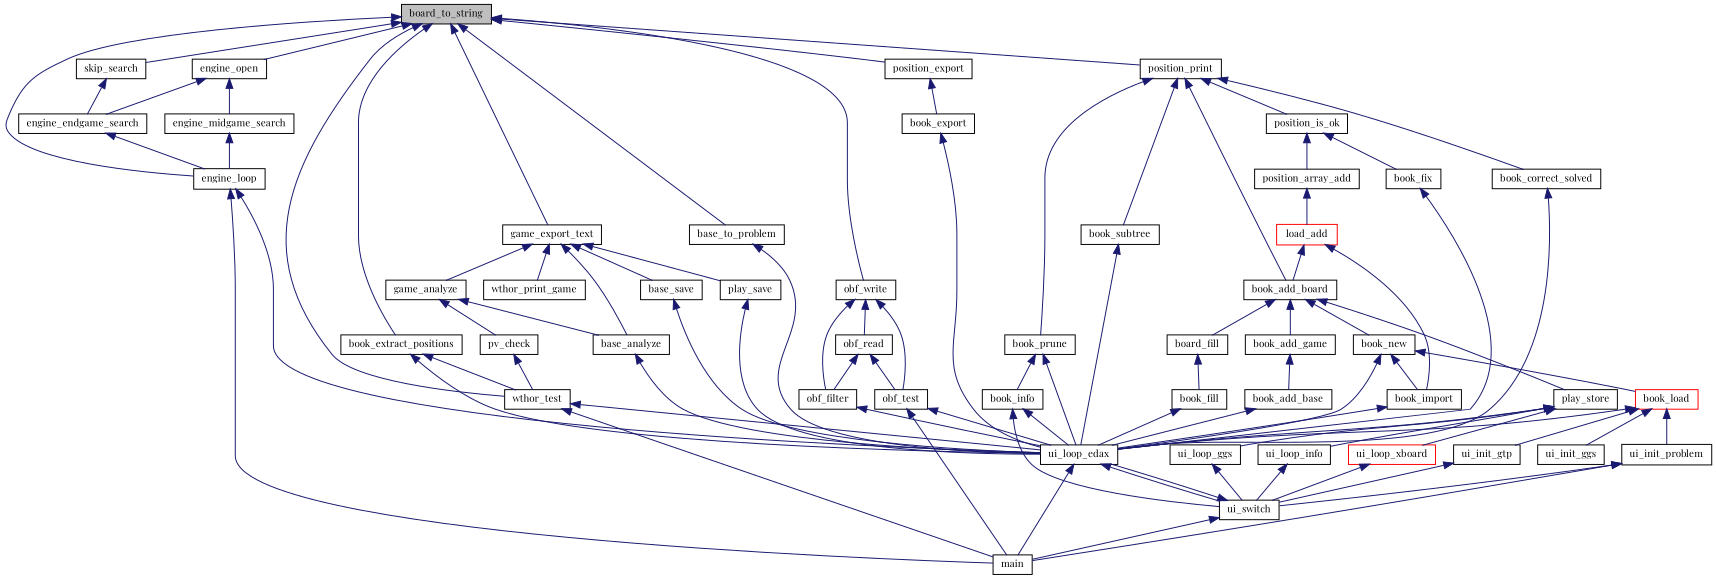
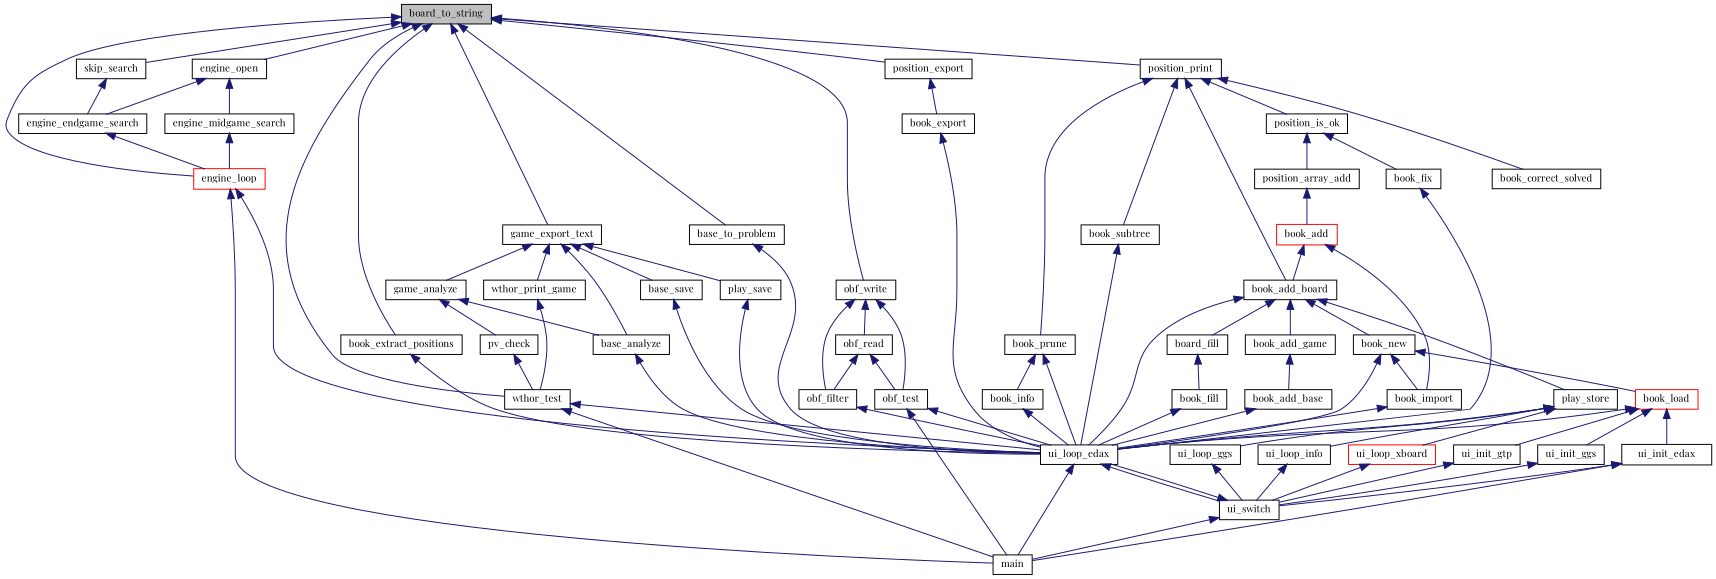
node "engine_loop": color black -> red
node "load_add": label "load_add" -> "book_add"
edge "wthor_test" -> "book_extract_positions": now "wthor_test" -> "wthor_print_game"
edge "ui_loop_edax" -> "book_correct_solved": now "ui_loop_edax" -> "book_add_board"
node "ui_init_problem": label "ui_init_problem" -> "ui_init_edax"
edge "ui_switch" -> "book_info": now "ui_switch" -> "ui_init_ggs"
